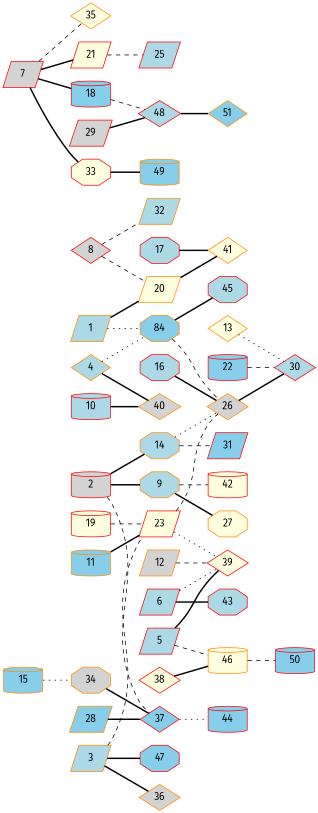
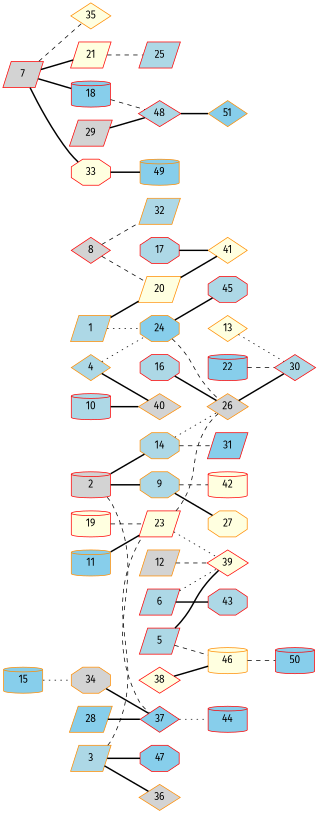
node "84": label "84" -> "24"
